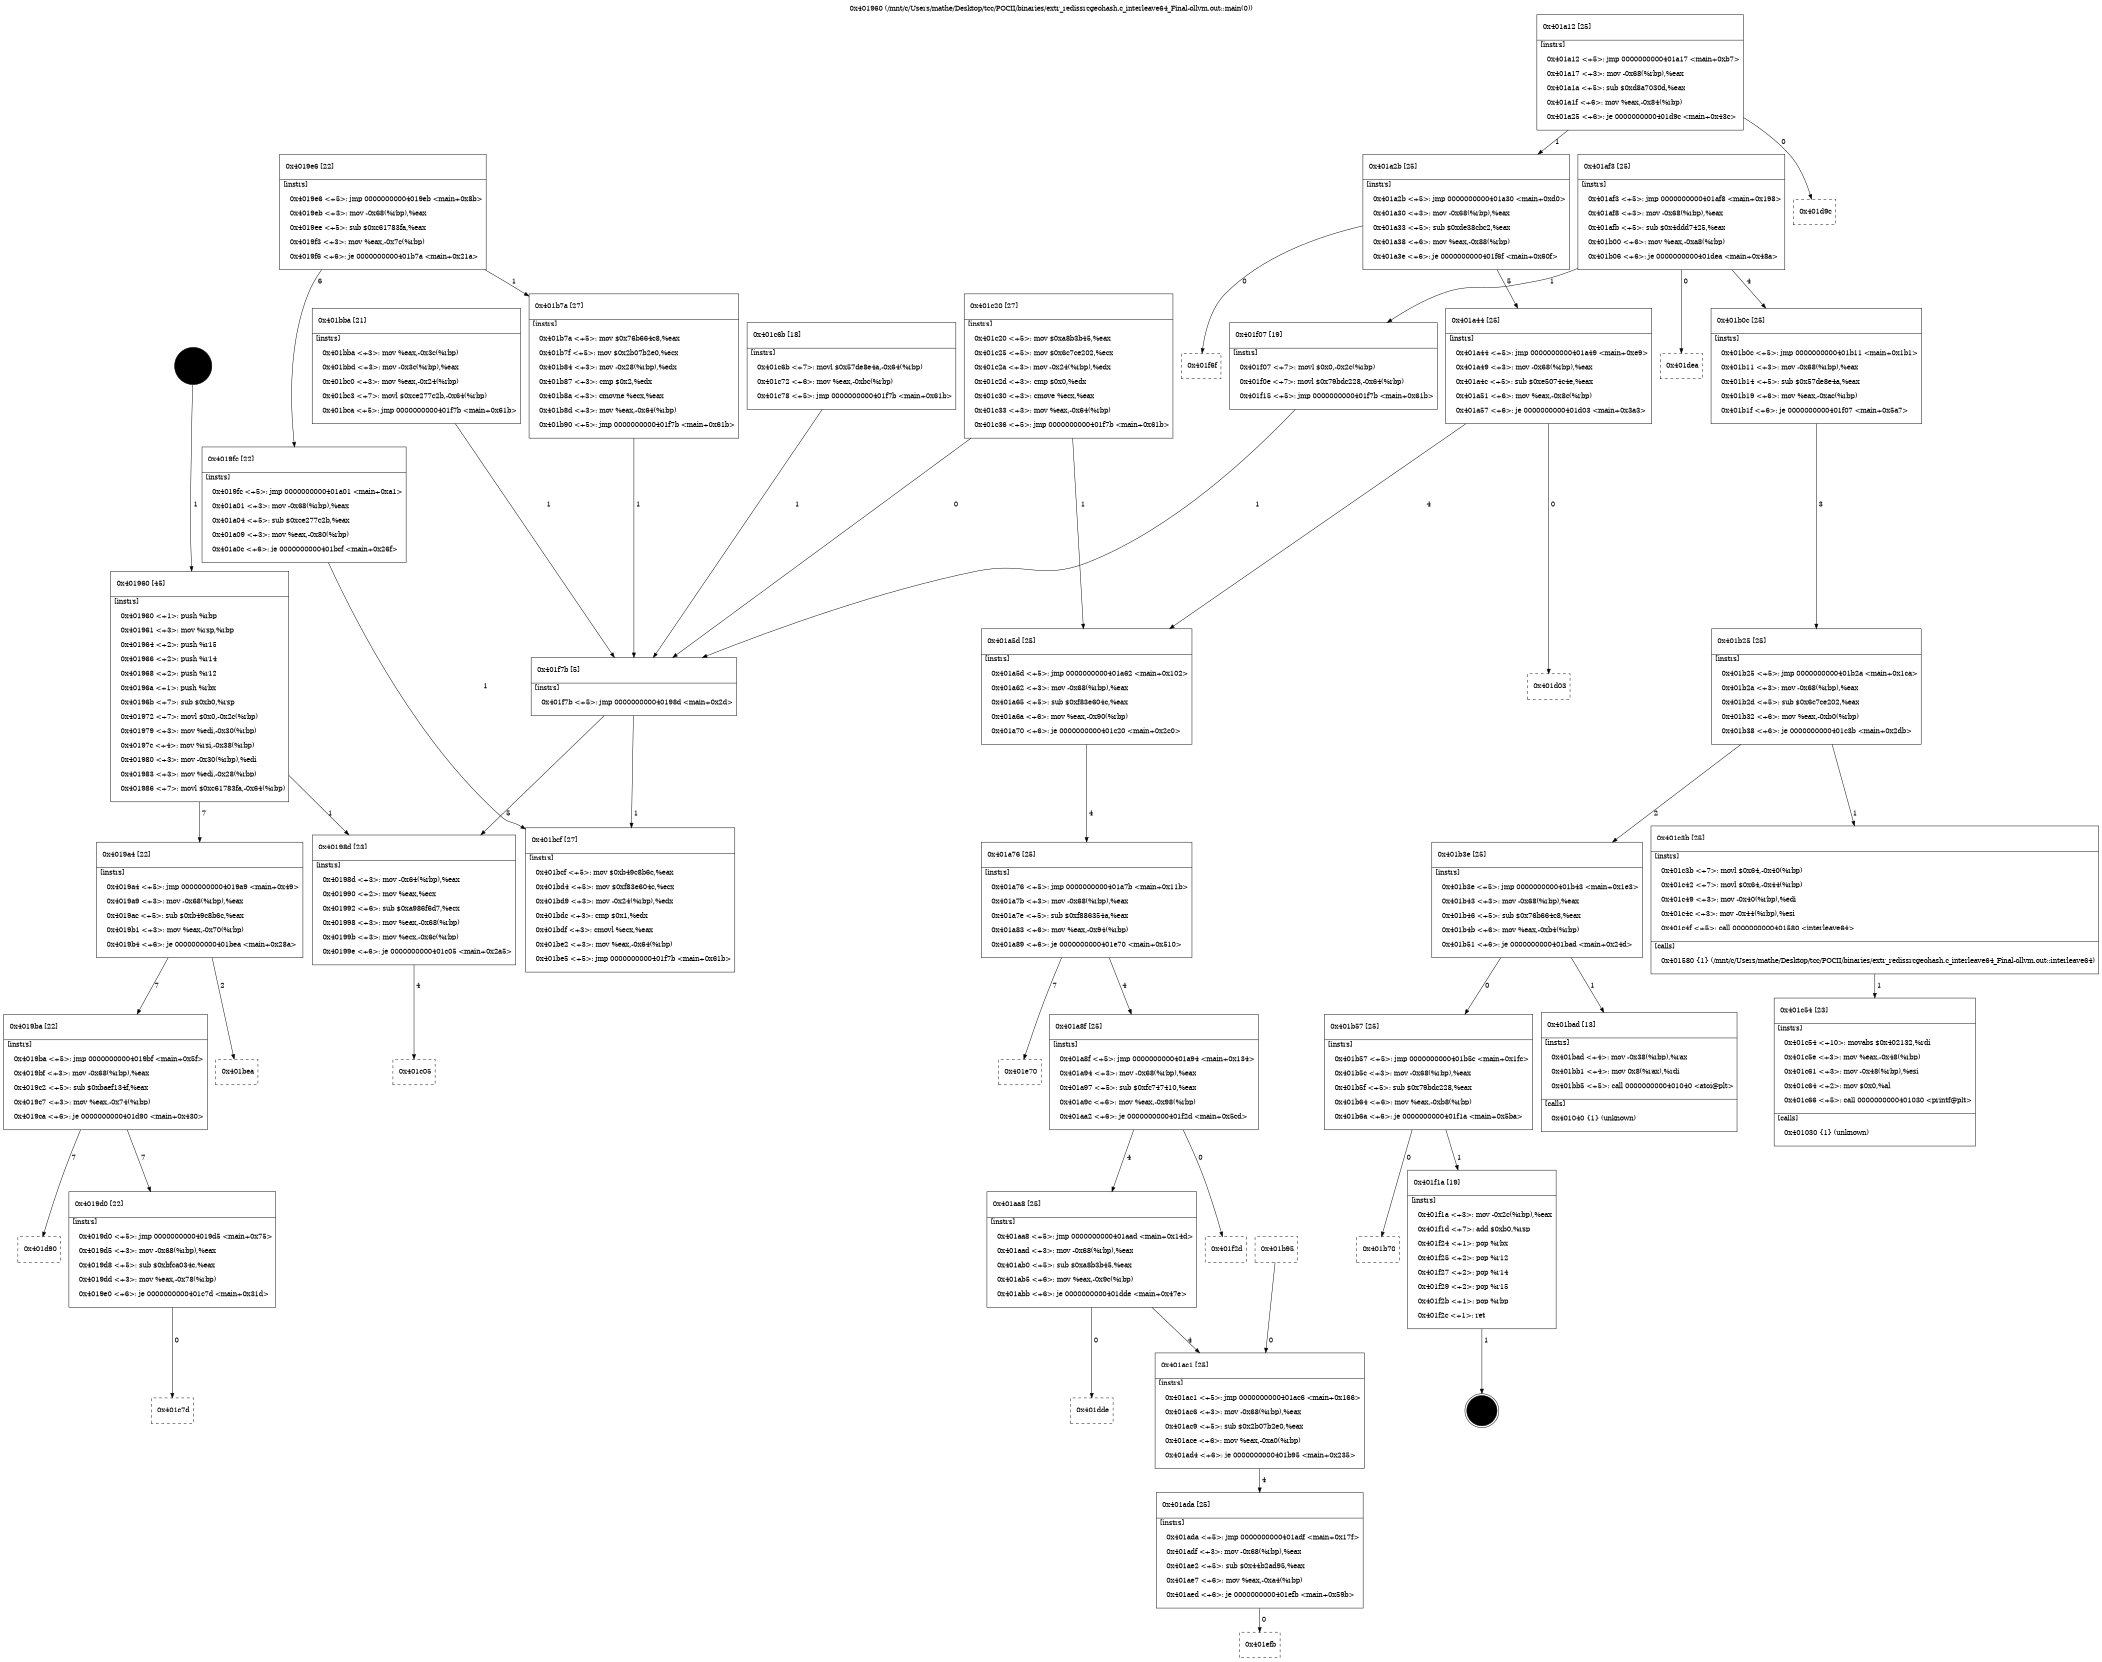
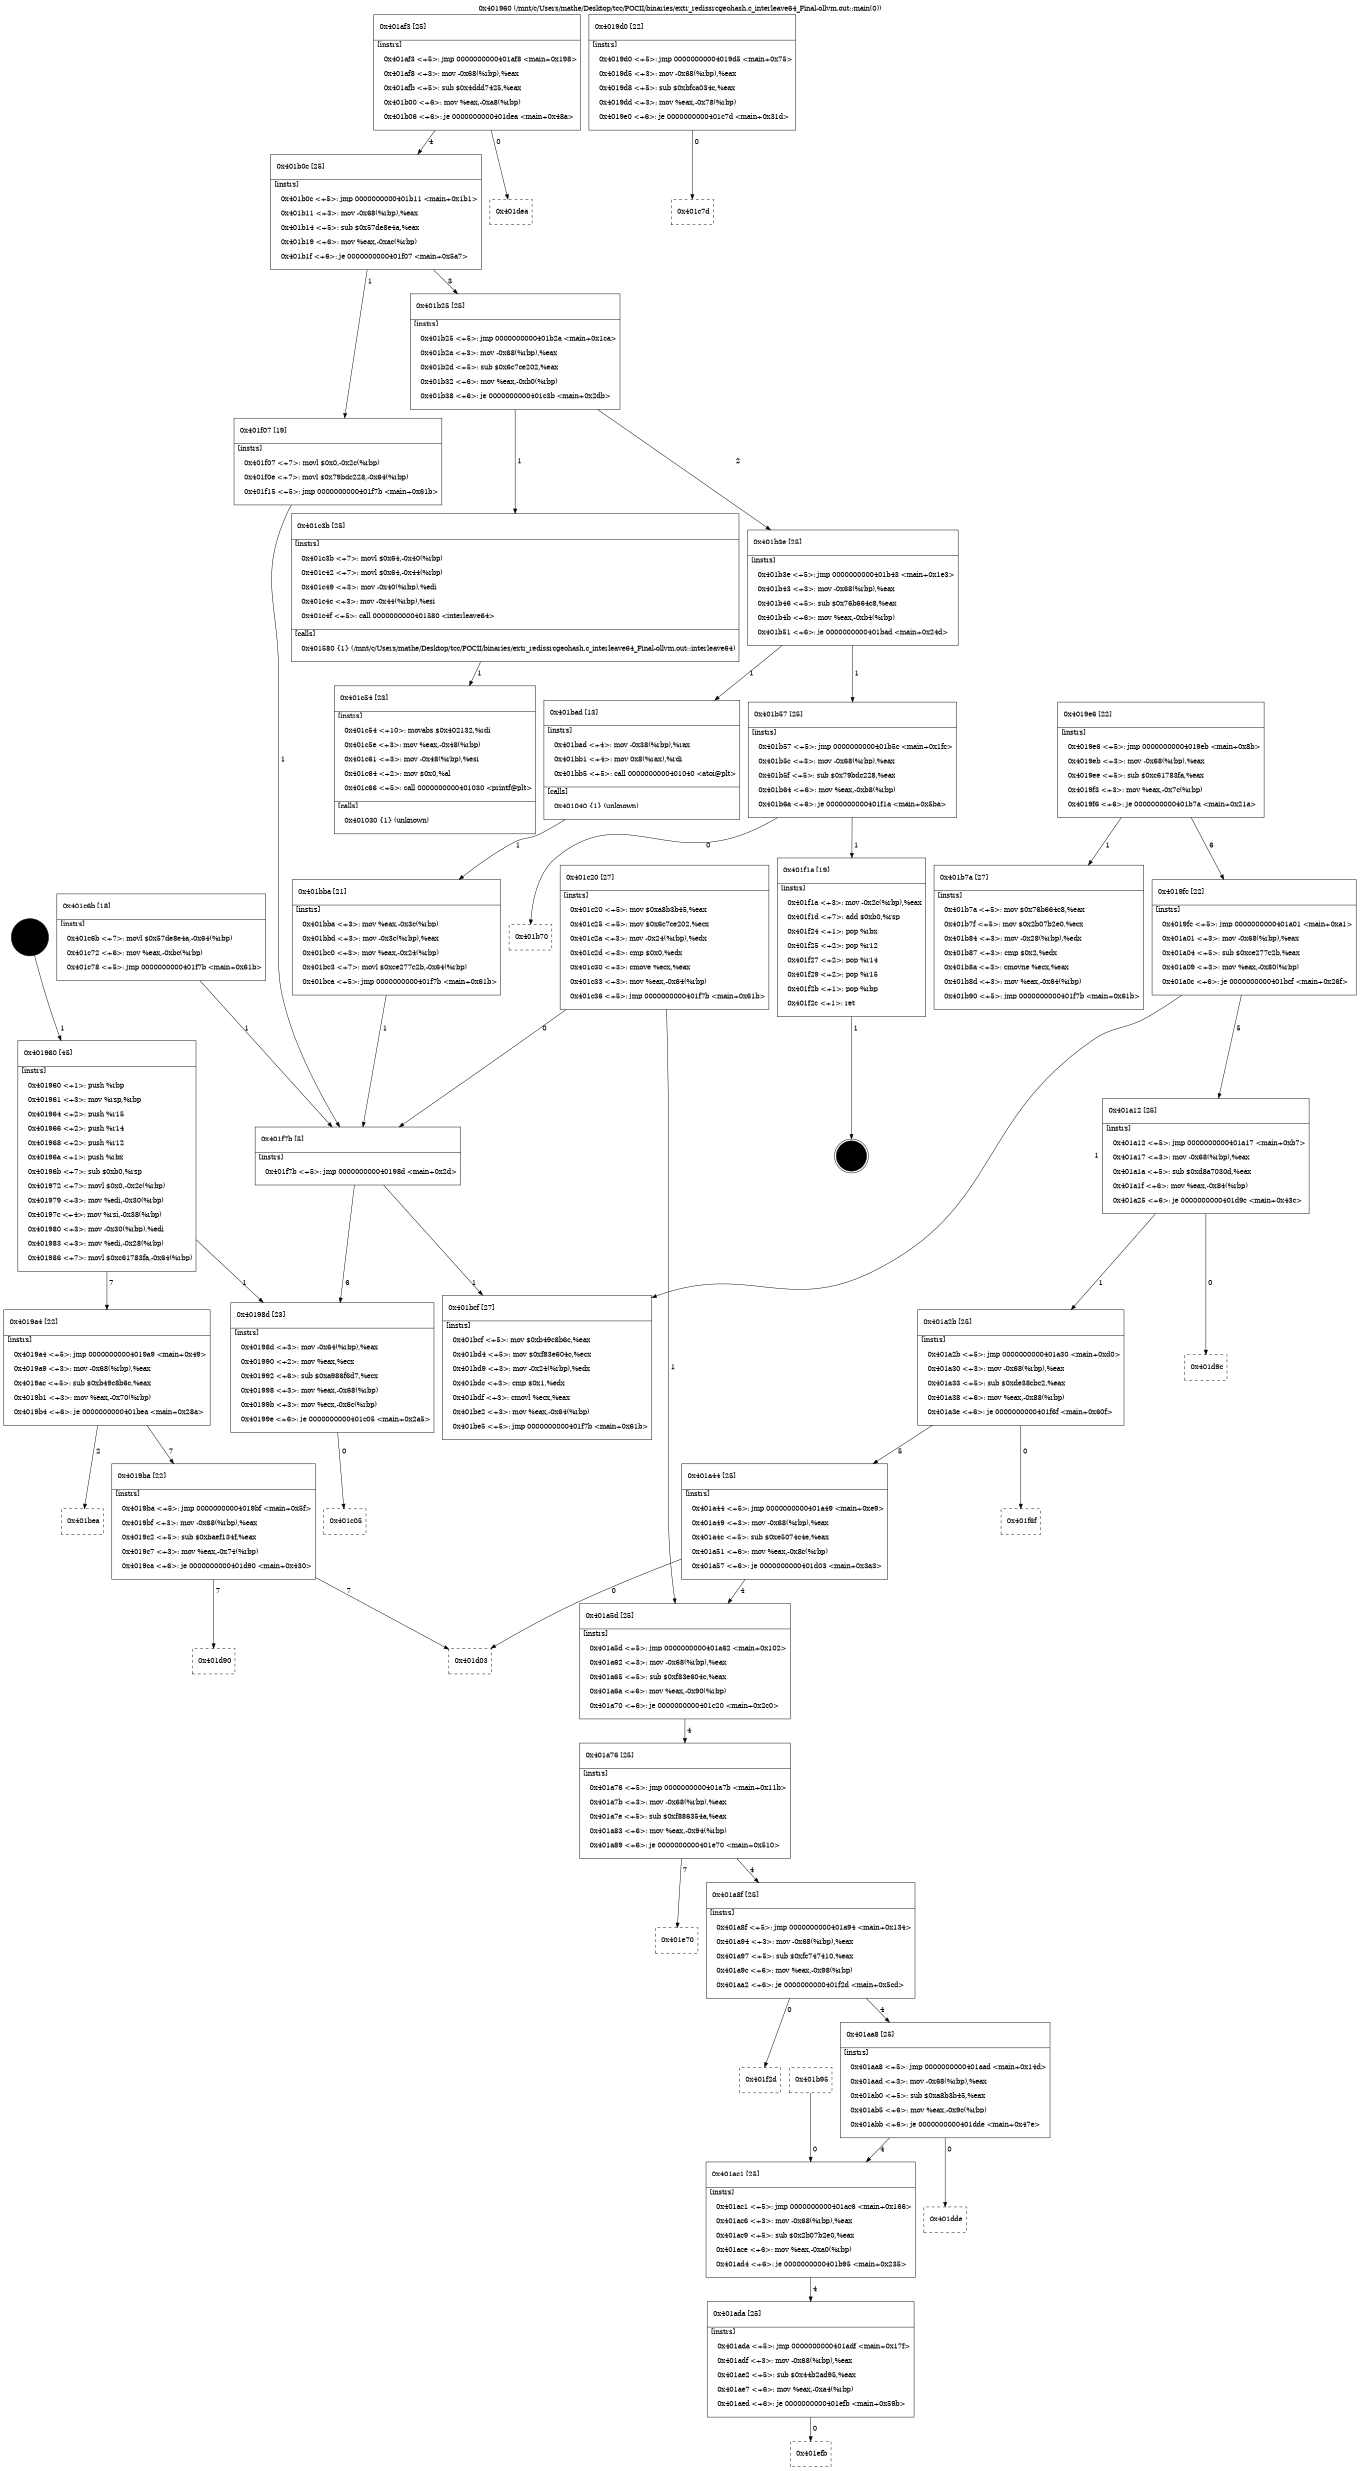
edge "0x401af3 [25]" -> "0x401f07 [19]": now "0x401b0c [25]" -> "0x401f07 [19]"
edge "0x401b7a [27]" -> "0x401f7b [5]": removed, label "1"
edge "0x401f7b [5]" -> "0x40198d [23]": label " 5" -> " 6"
edge "0x401bad [13]" -> "0x401bba [21]": added, label "1"
edge "0x40198d [23]" -> "0x401c05": label " 4" -> " 0"
edge "0x401b3e [25]" -> "0x401b57 [25]": label " 0" -> " 1"
edge "0x4019fc [22]" -> "0x401a12 [25]": added, label "5"
edge "0x4019ba [22]" -> "0x4019d0 [22]": now "0x4019ba [22]" -> "0x401d03"
